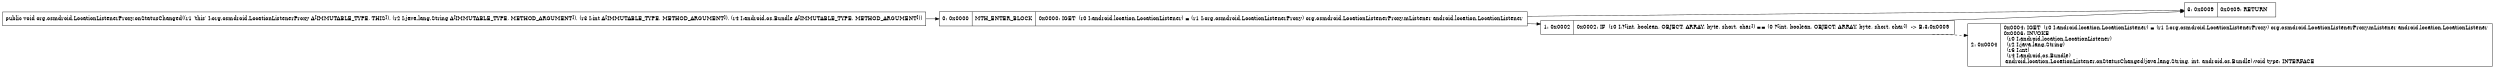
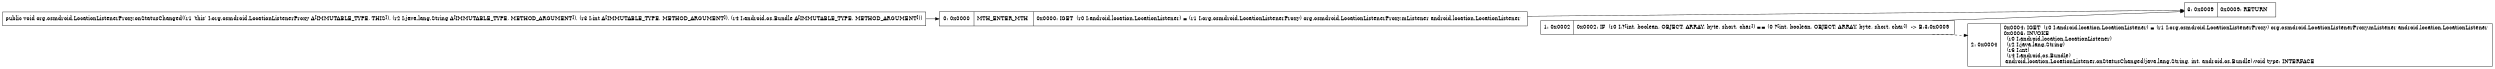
node "3: 0x0009": text "0x0409: RETURN" -> "0x0009: RETURN"
node "0: 0x0000": text "MTH_ENTER_BLOCK" -> "MTH_ENTER_MTH"
edge "0: 0x0000" -> "1: 0x0002": removed
